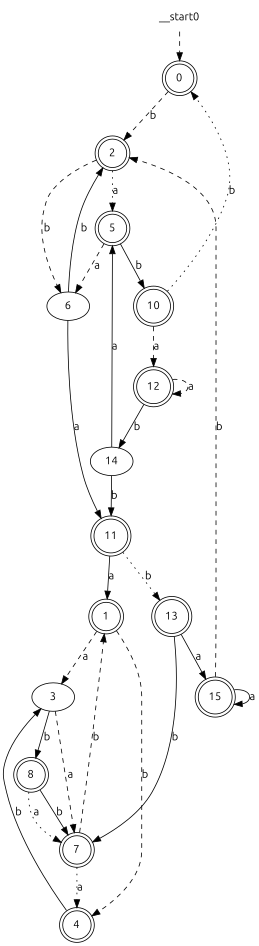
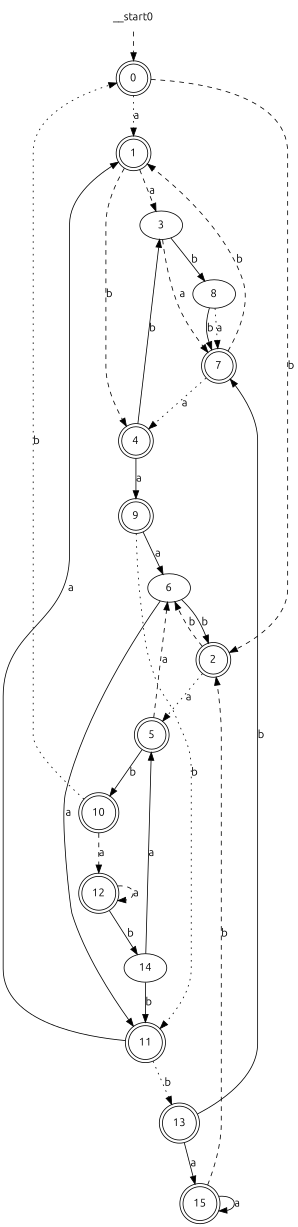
edge "0" -> "1": added, label "a"
node "9": added
node "8": shape doublecircle -> ellipse
